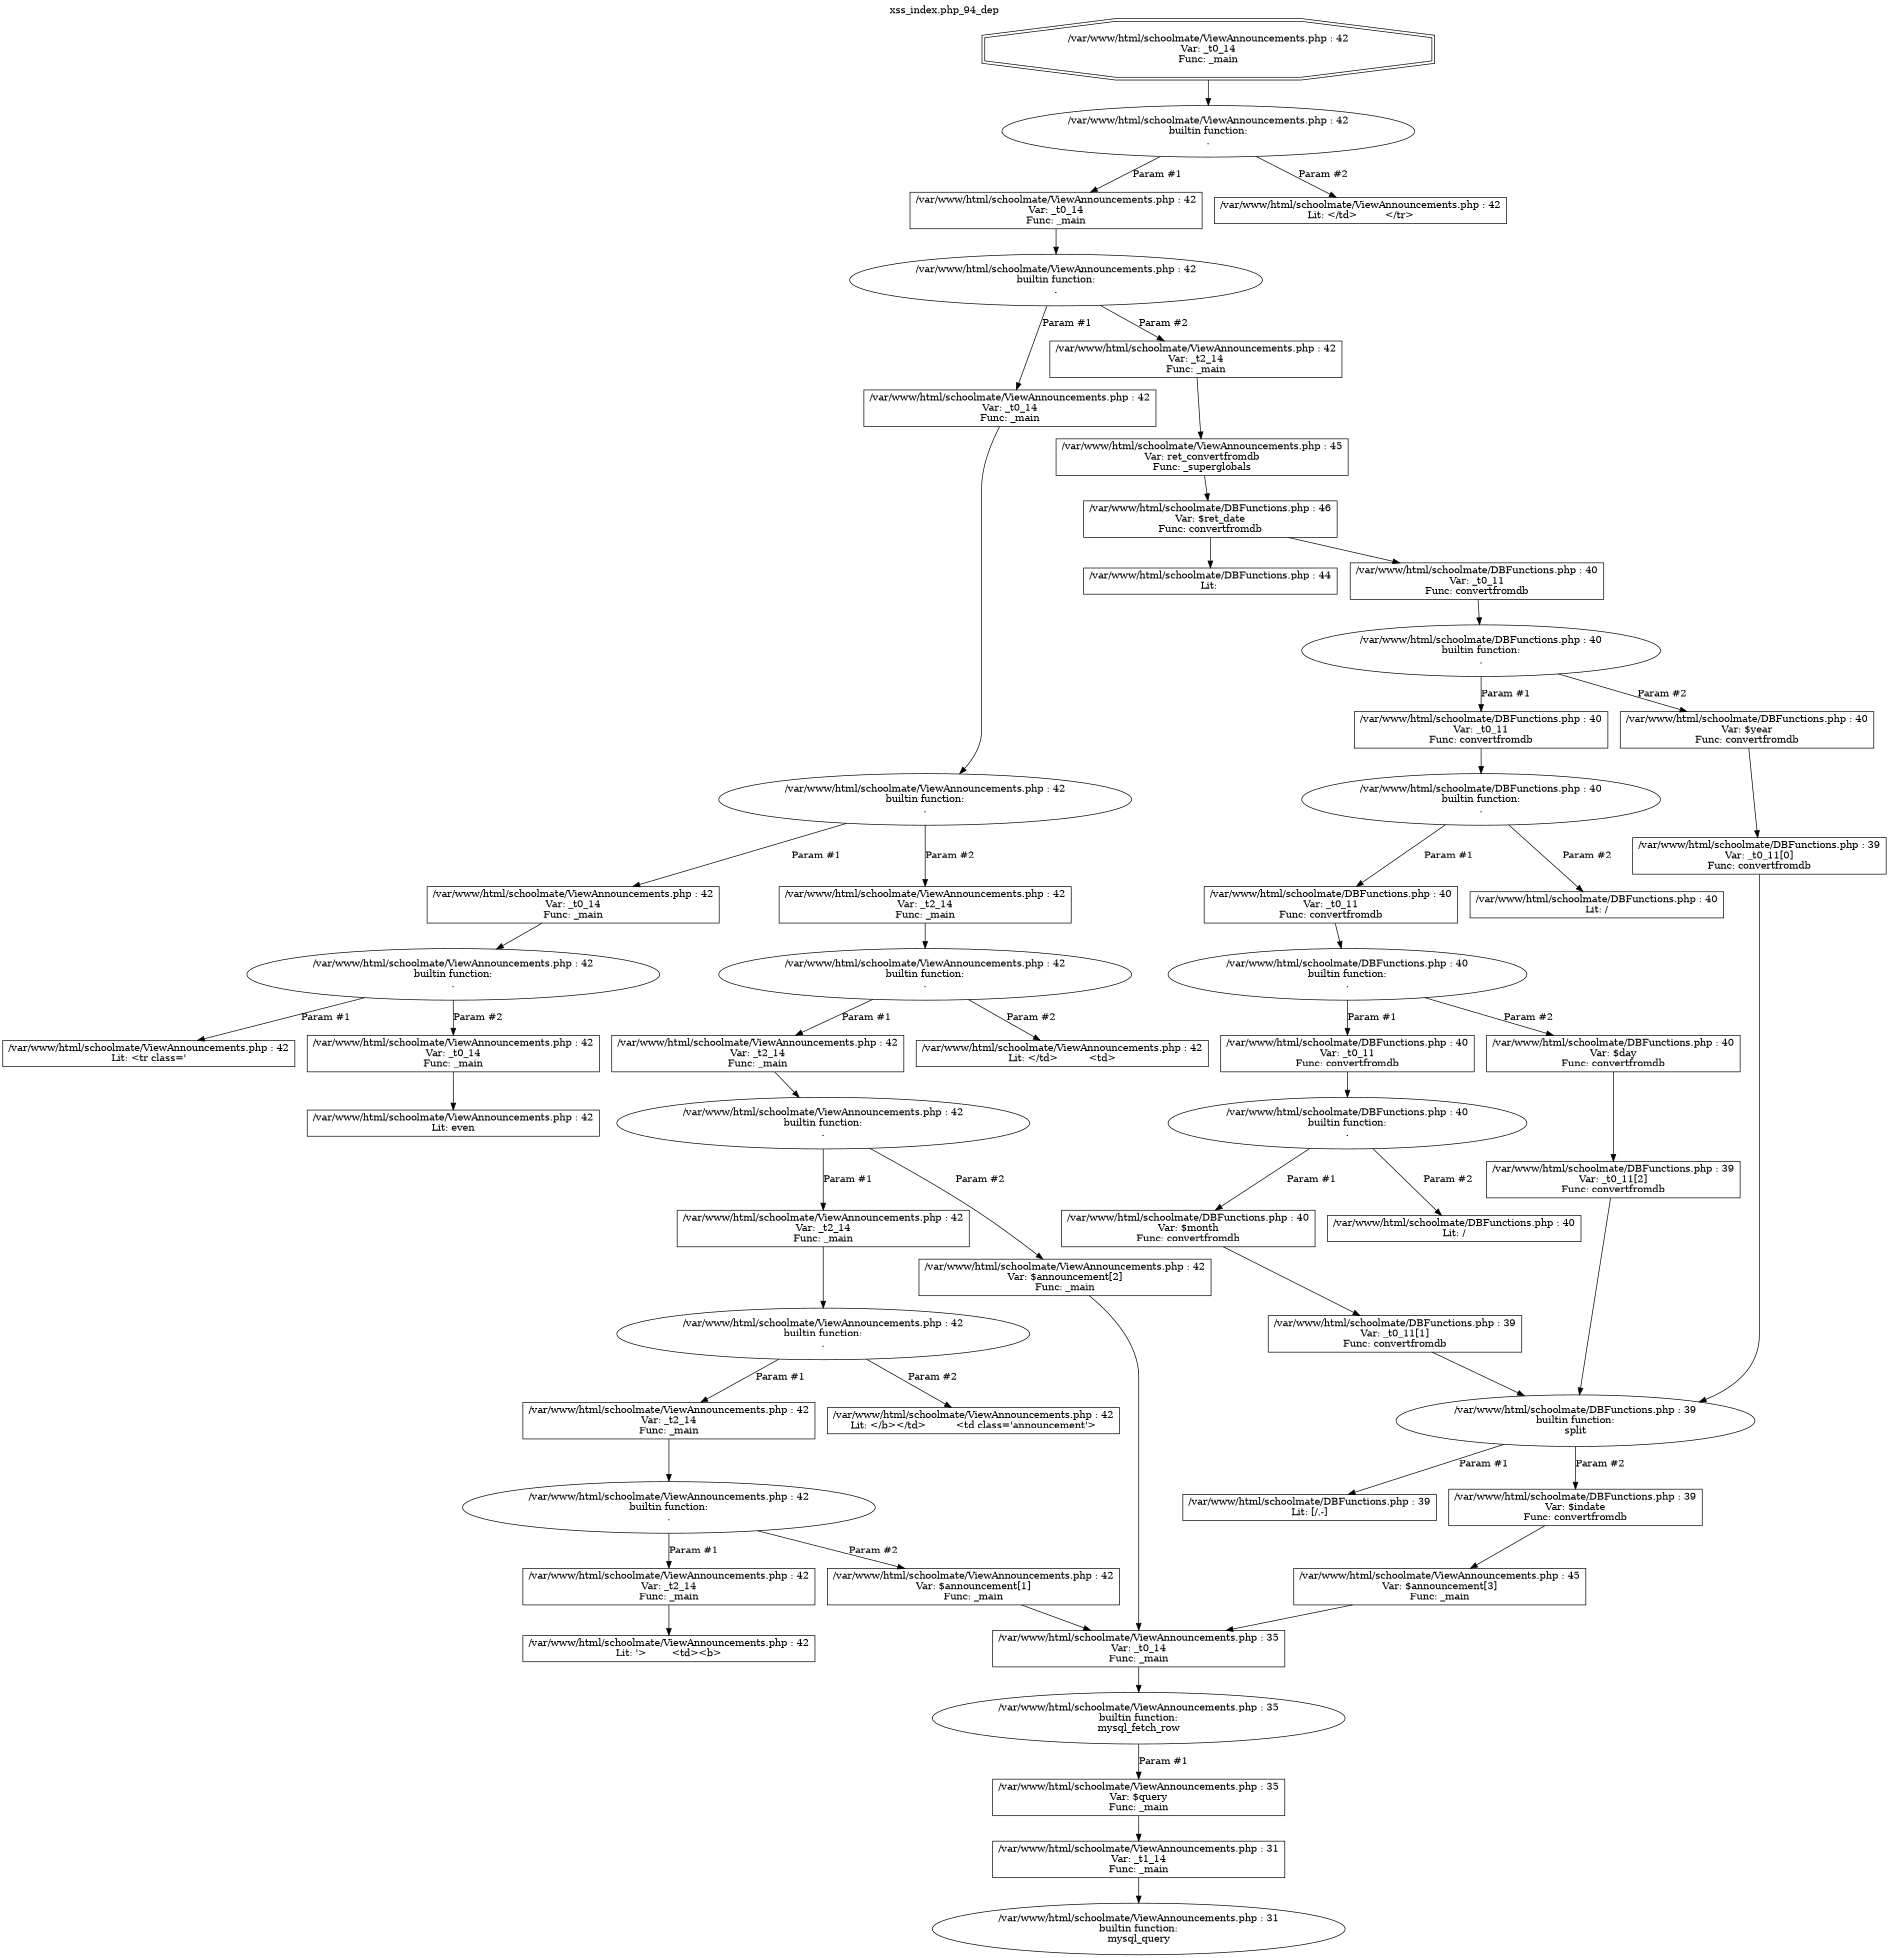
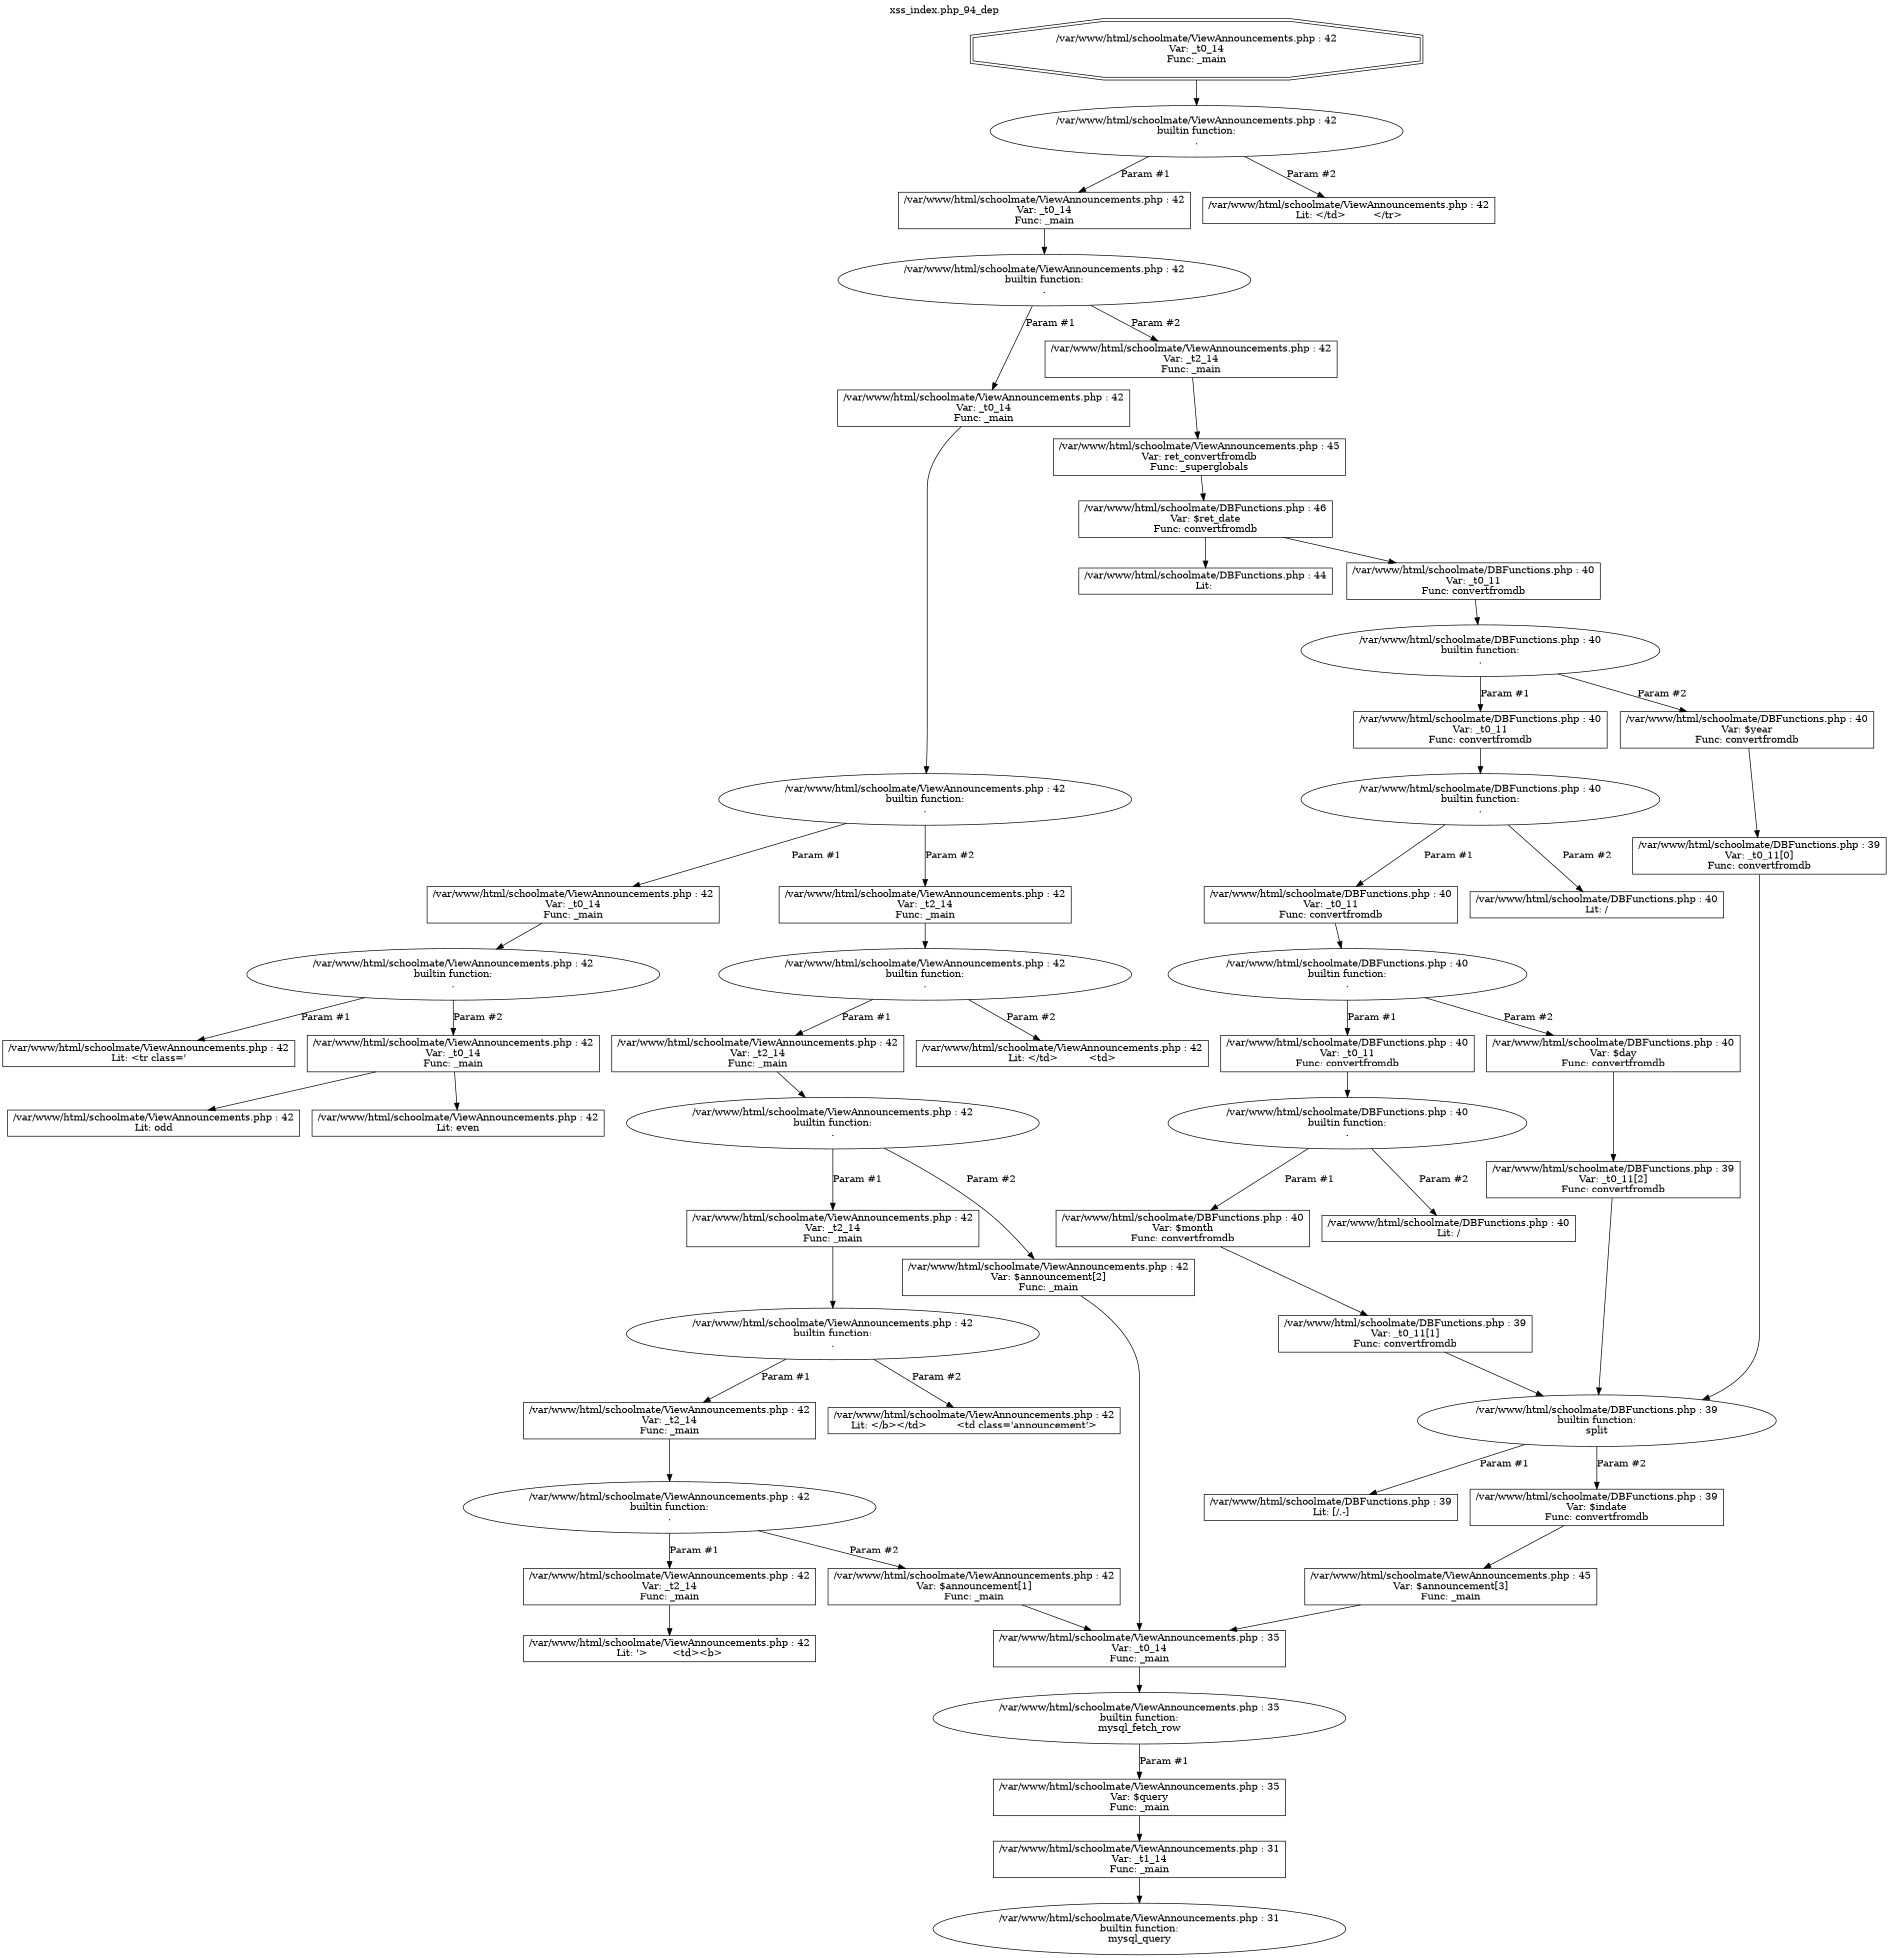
node "/var/www/html/schoolmate/ViewAnnouncements.php : 42 Lit: odd": added
